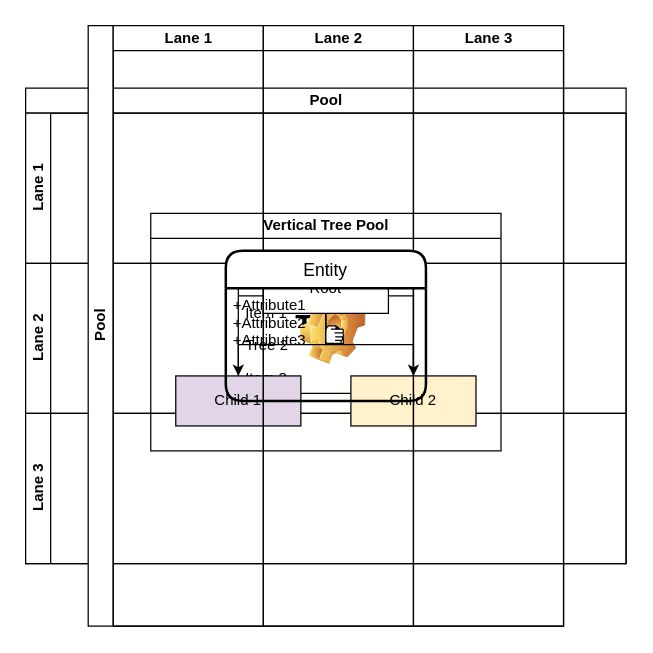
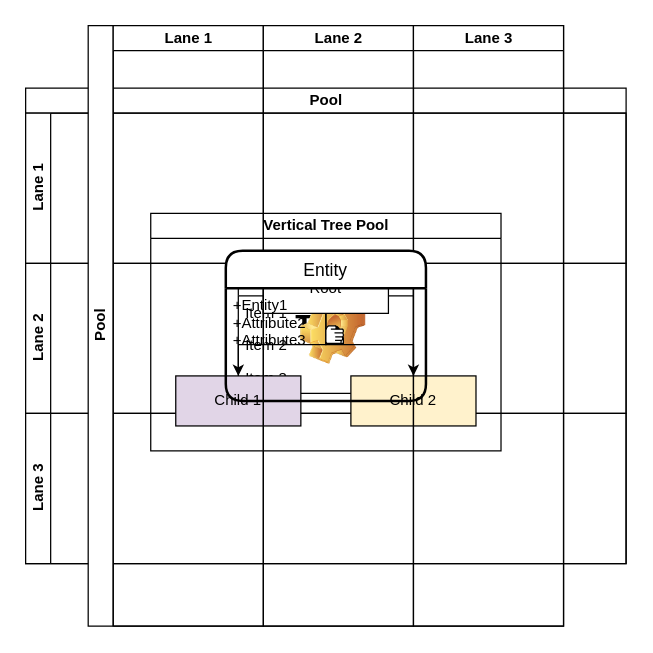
node "+Attribute1 +Attribute2 +Attribute3": label "+Attribute1 +Attribute2 +Attribute3" -> "+Entity1 +Attribute2 +Attribute3"
node "Tree 2": label "Tree 2" -> "Item 2"
